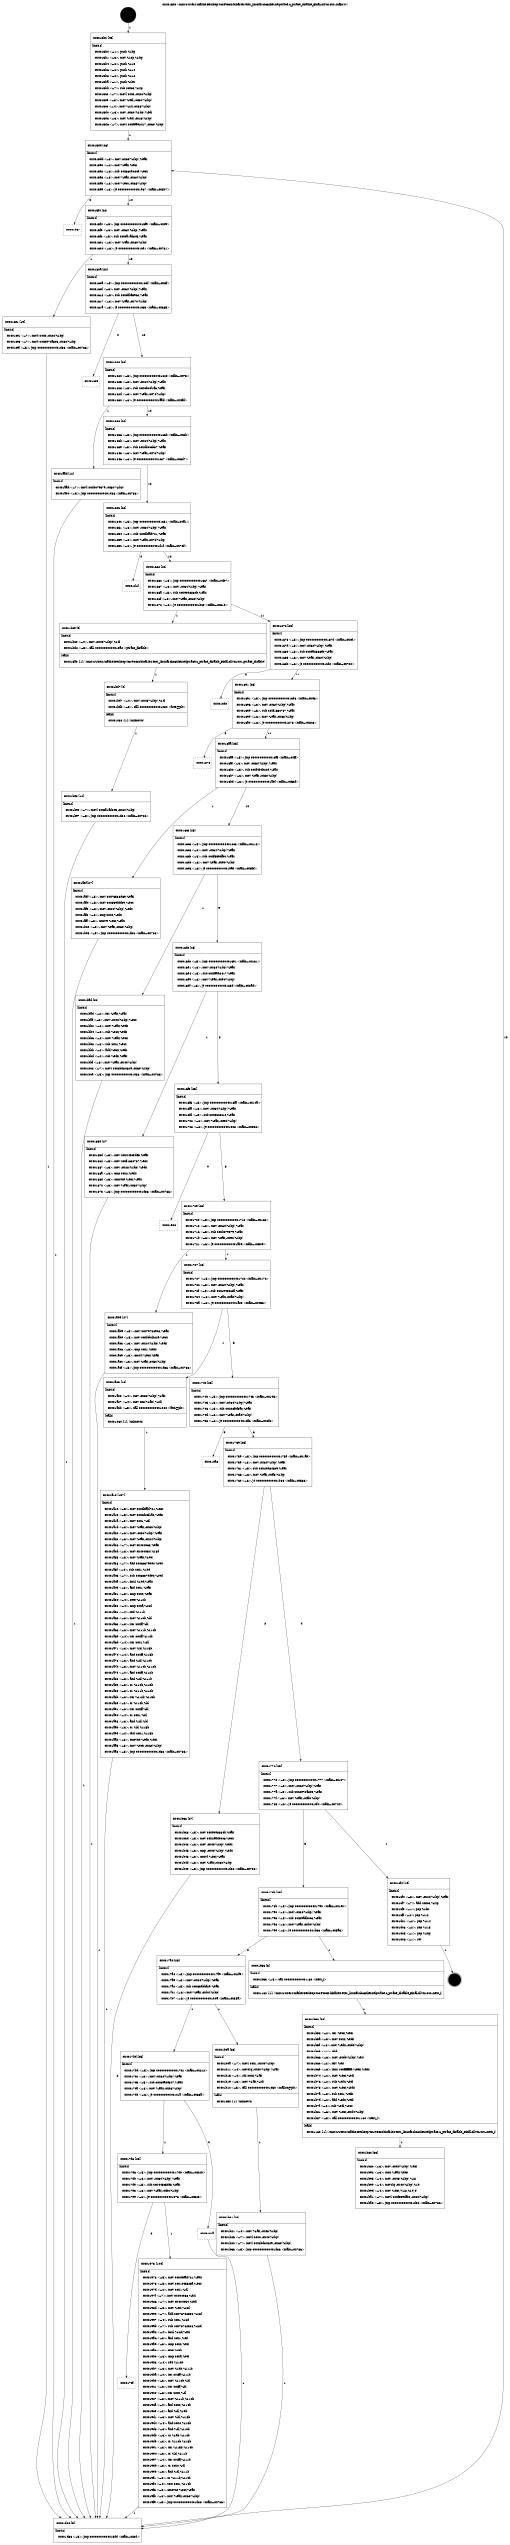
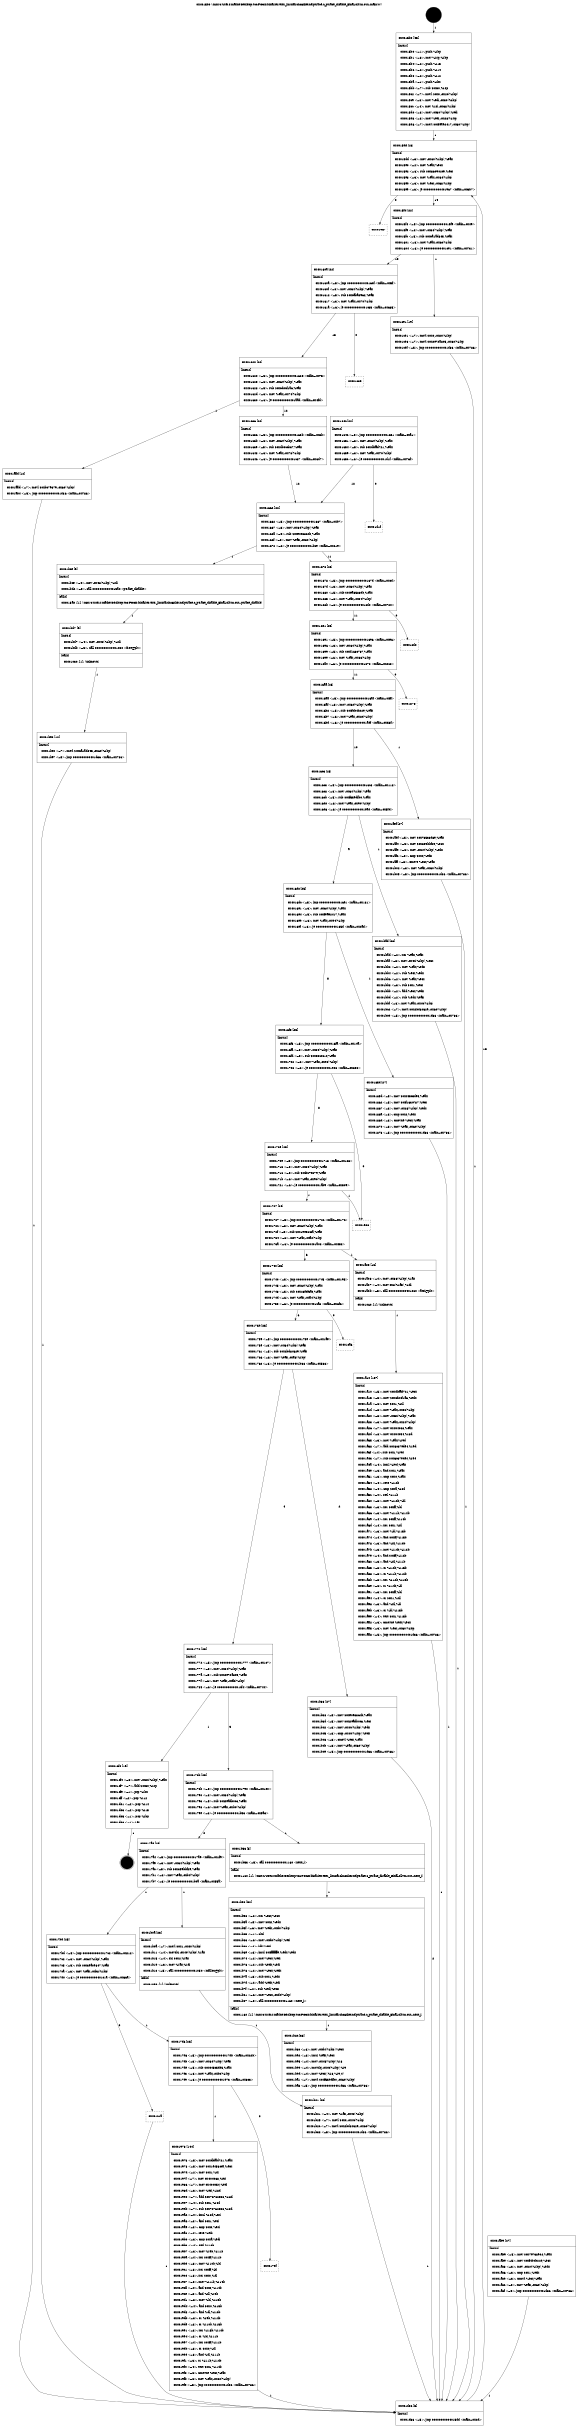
edge "0x401636 [22]" -> "0x40164c [22]": now "0x401636 [22]" -> "0x401662 [22]"
edge "0x40170e [25]" -> "0x401ab9 [27]": now "0x40170e [25]" -> "0x401908"
